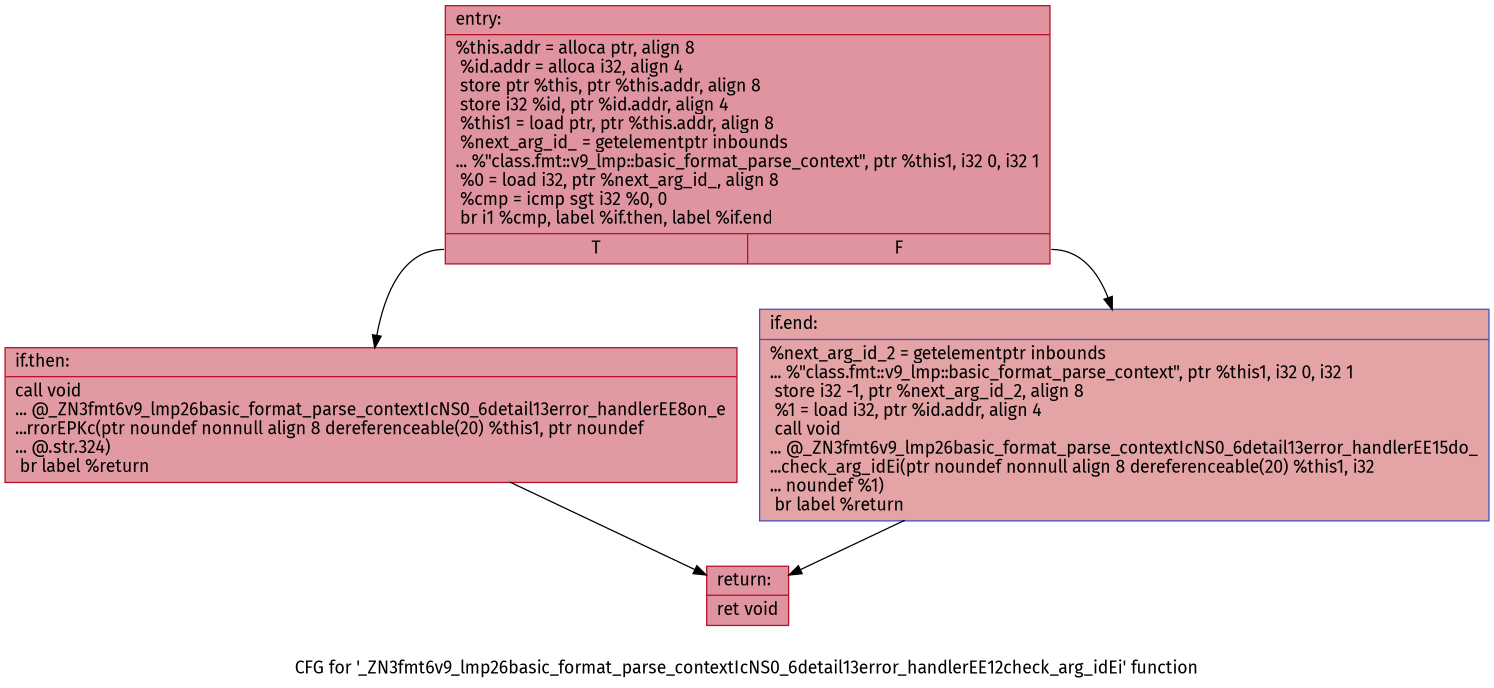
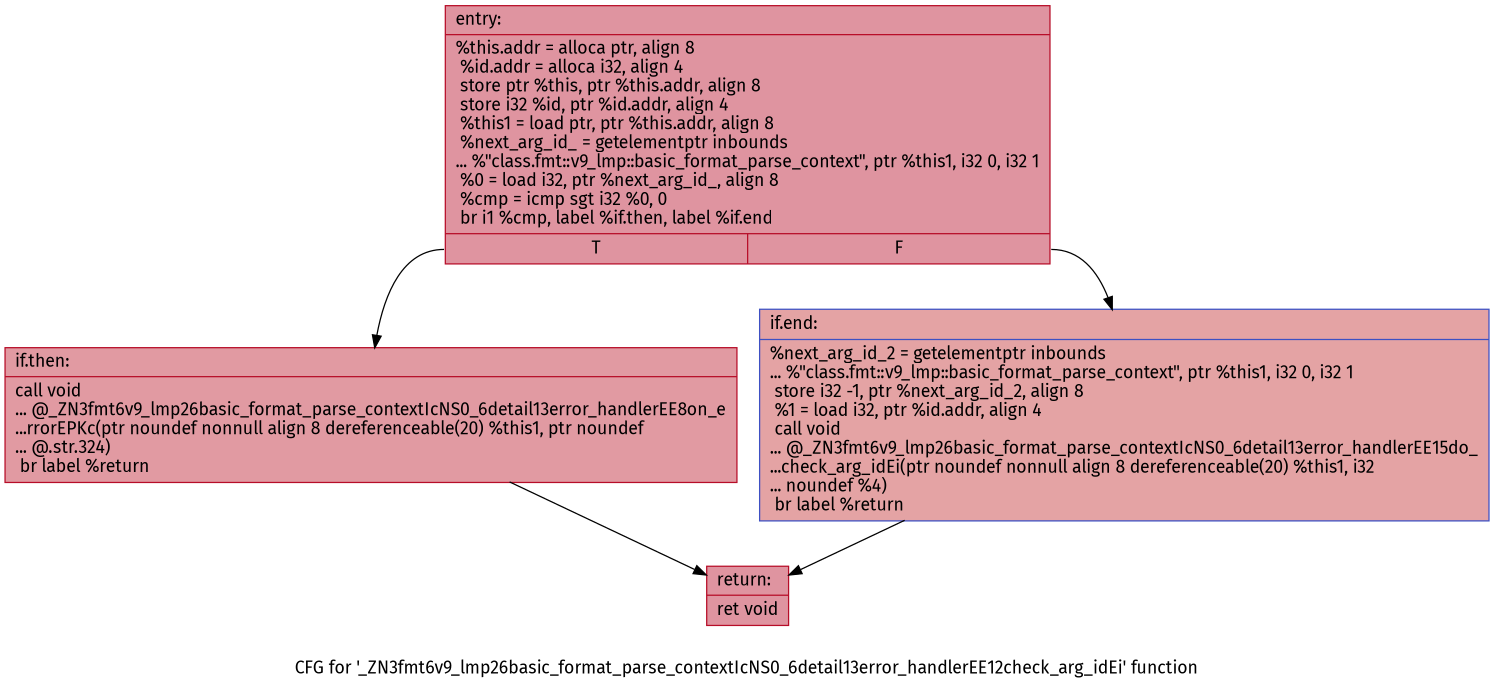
node "if.end:": text "... noundef %1)" -> "... noundef %4)"
